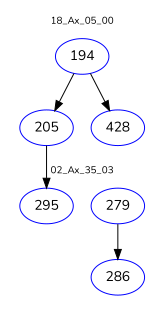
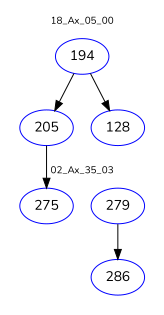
node "428": label "428" -> "128"
node "295": label "295" -> "275"
